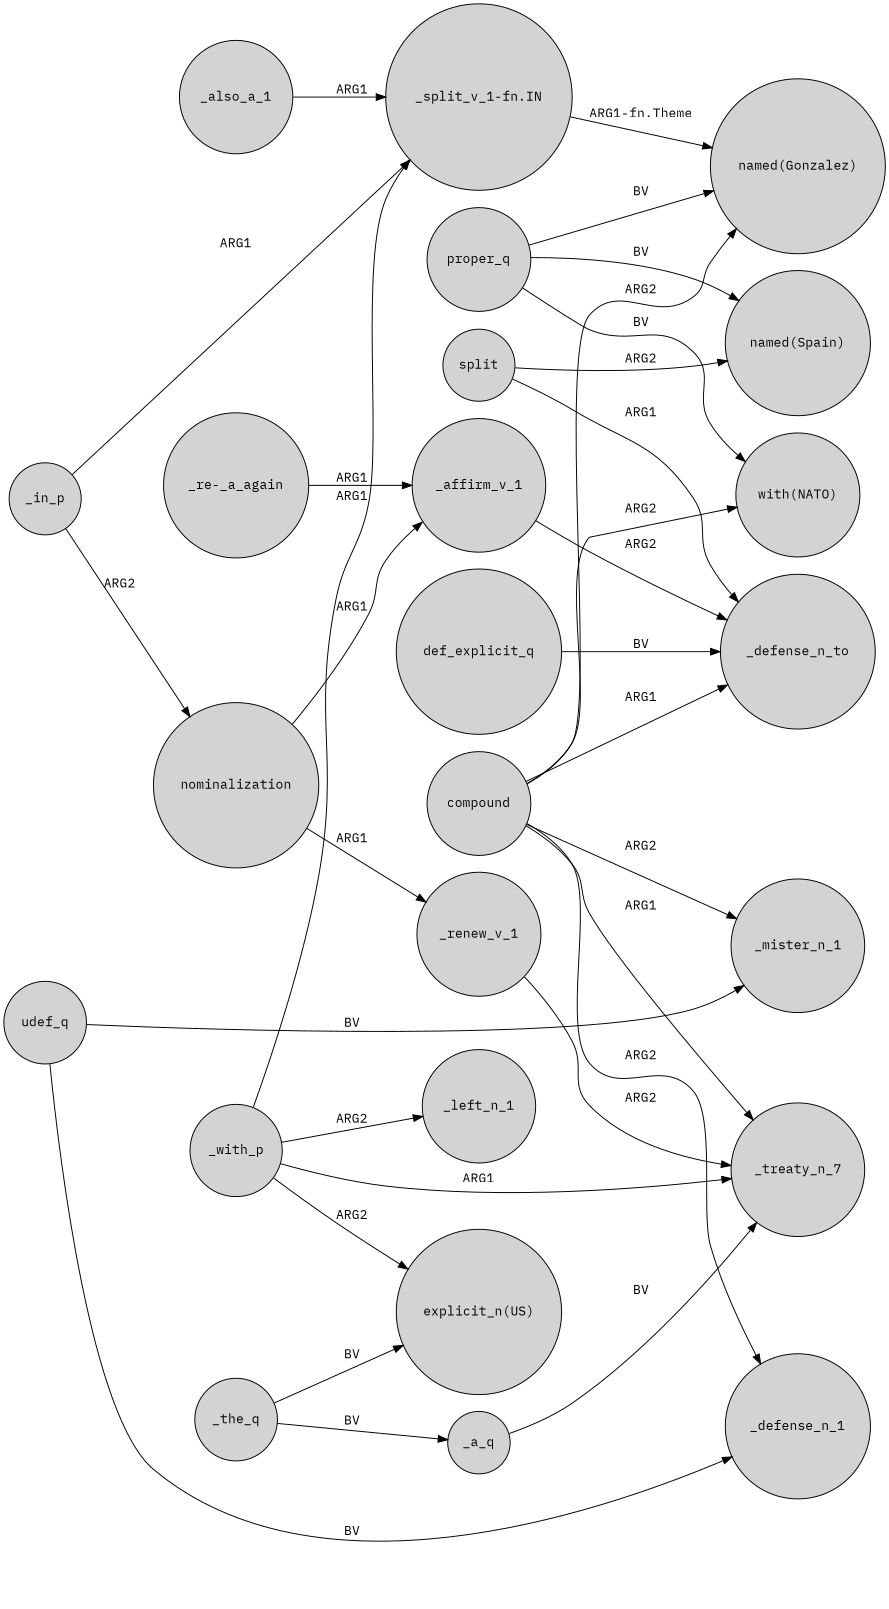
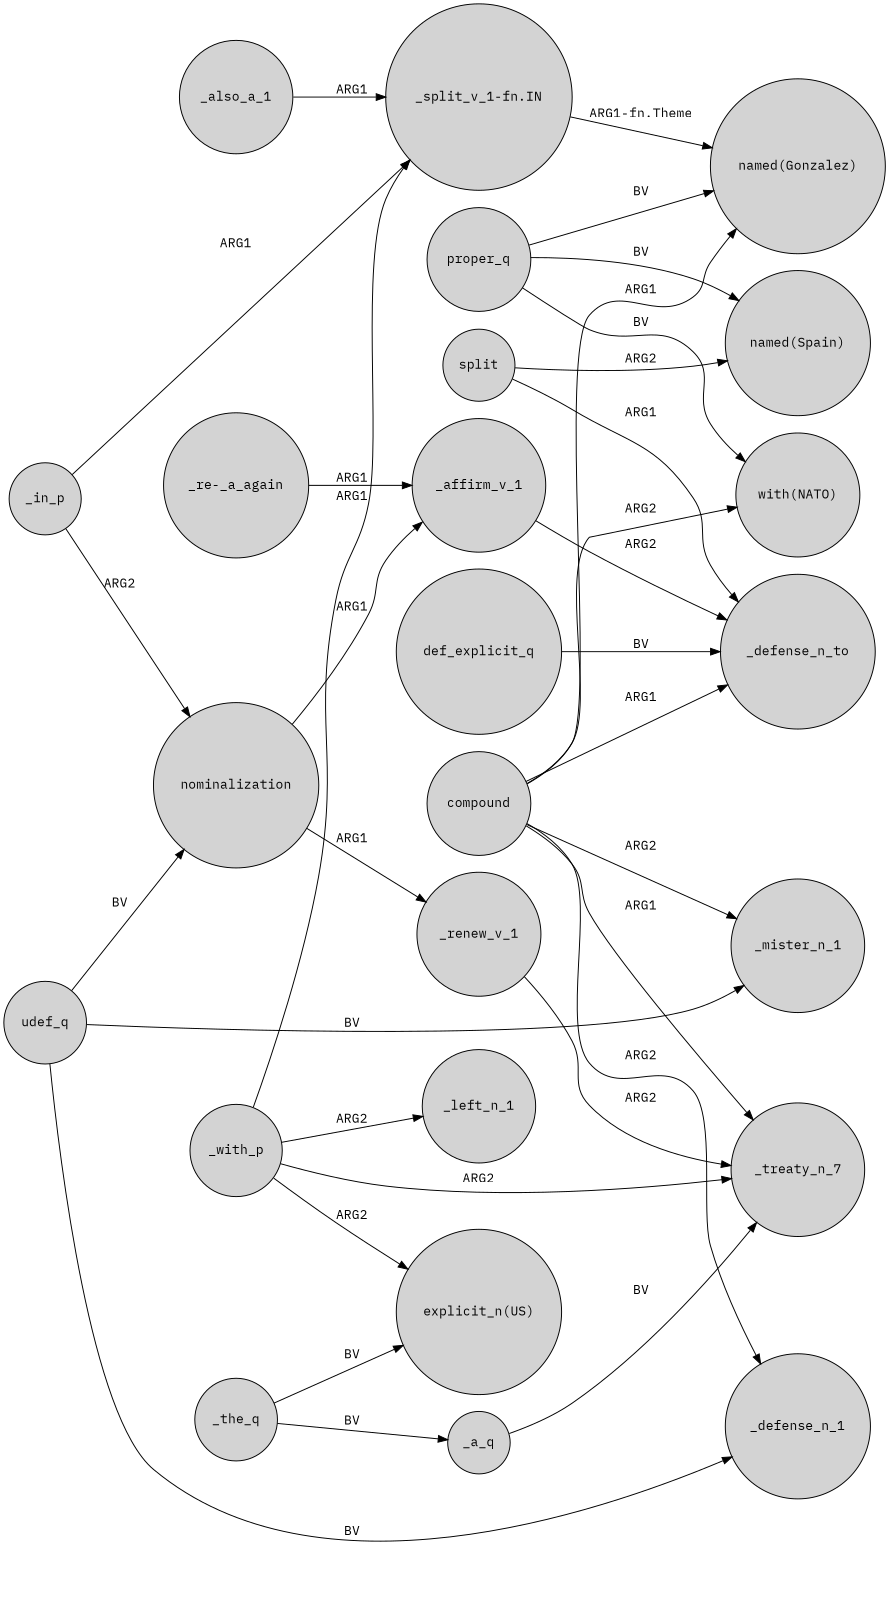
edge "compound" -> "named(Gonzalez)": label "ARG2" -> "ARG1"
edge "udef_q" -> "nominalization": added, label "BV"
edge "_with_p" -> "_treaty_n_7": label "ARG1" -> "ARG2"
